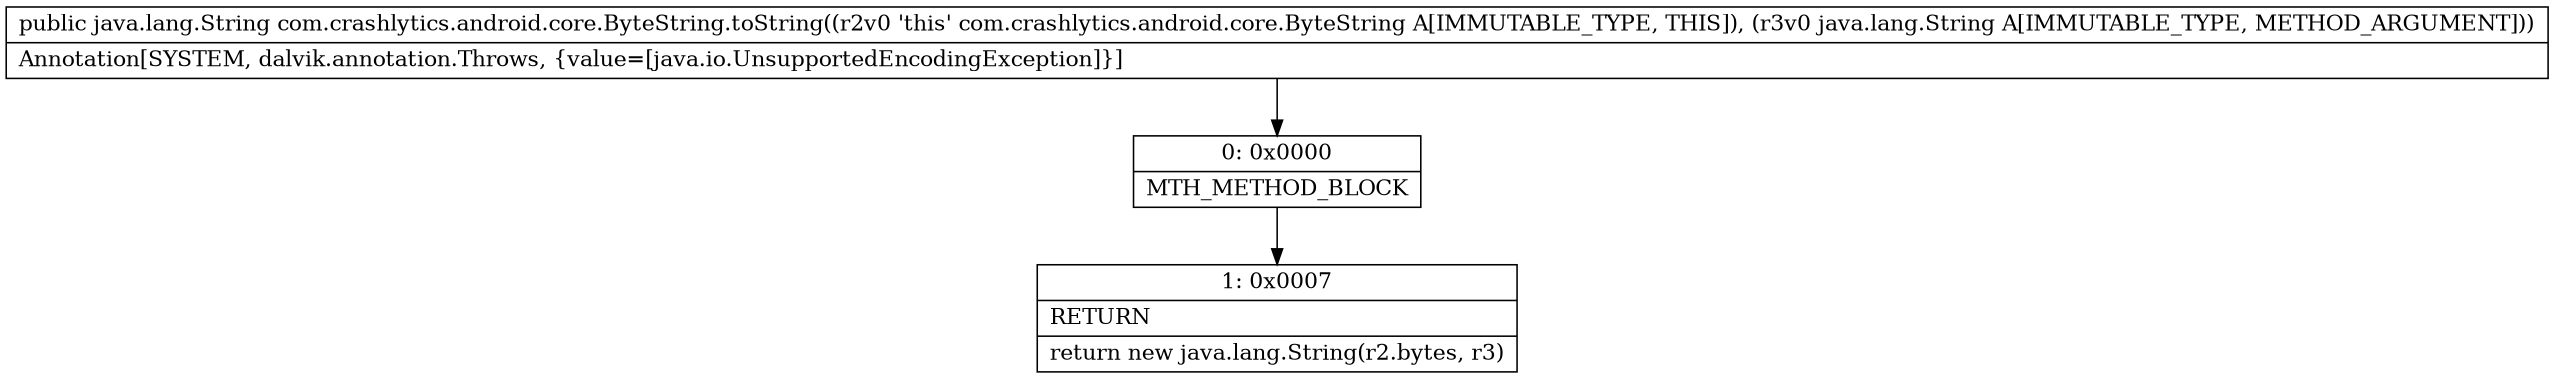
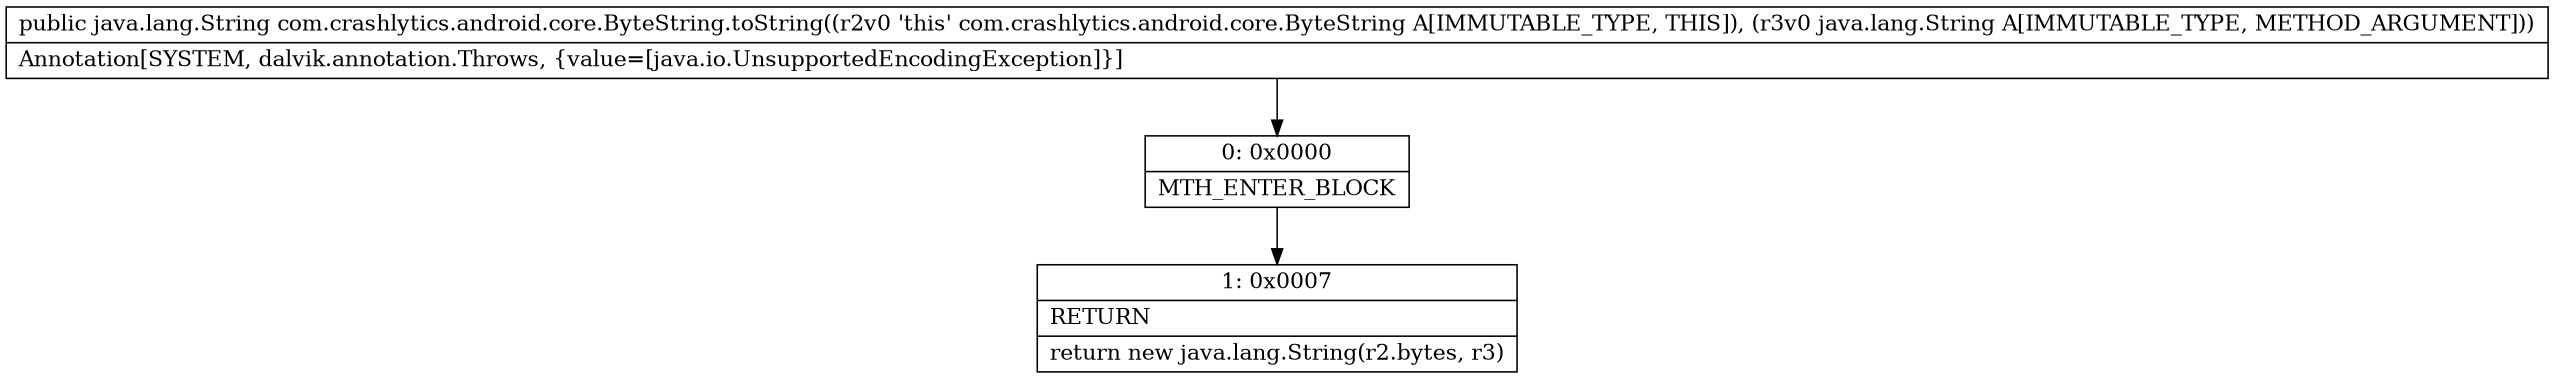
node "0: 0x0000": text "MTH_METHOD_BLOCK" -> "MTH_ENTER_BLOCK"
